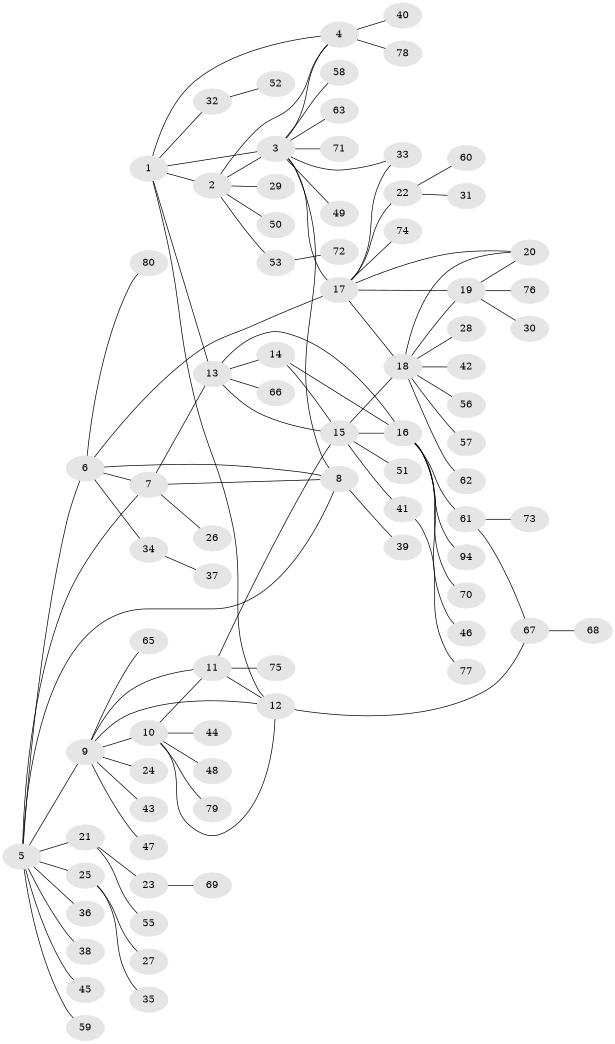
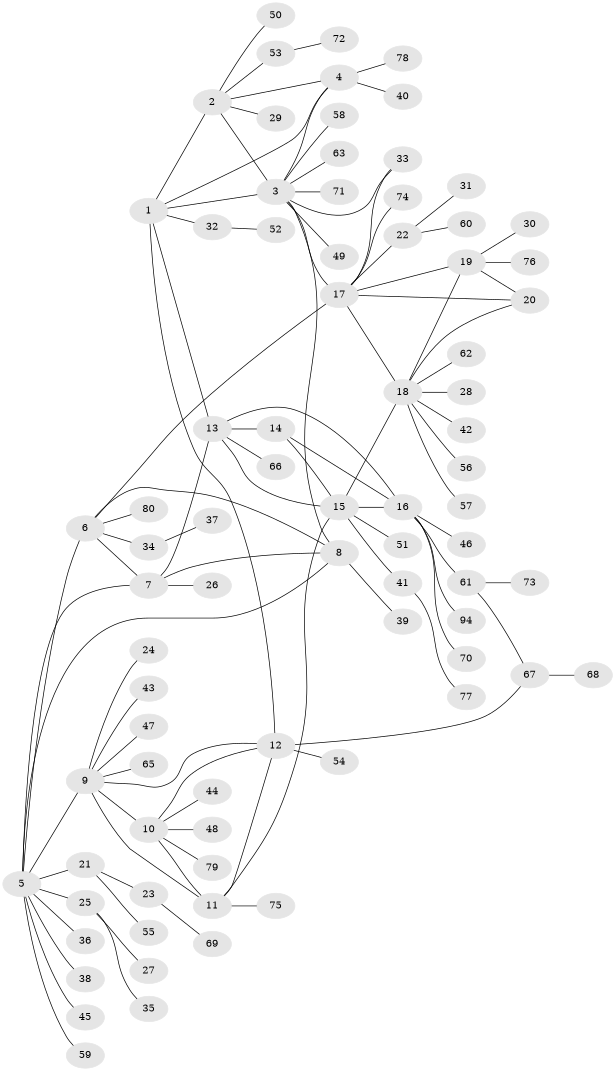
node "54": added
